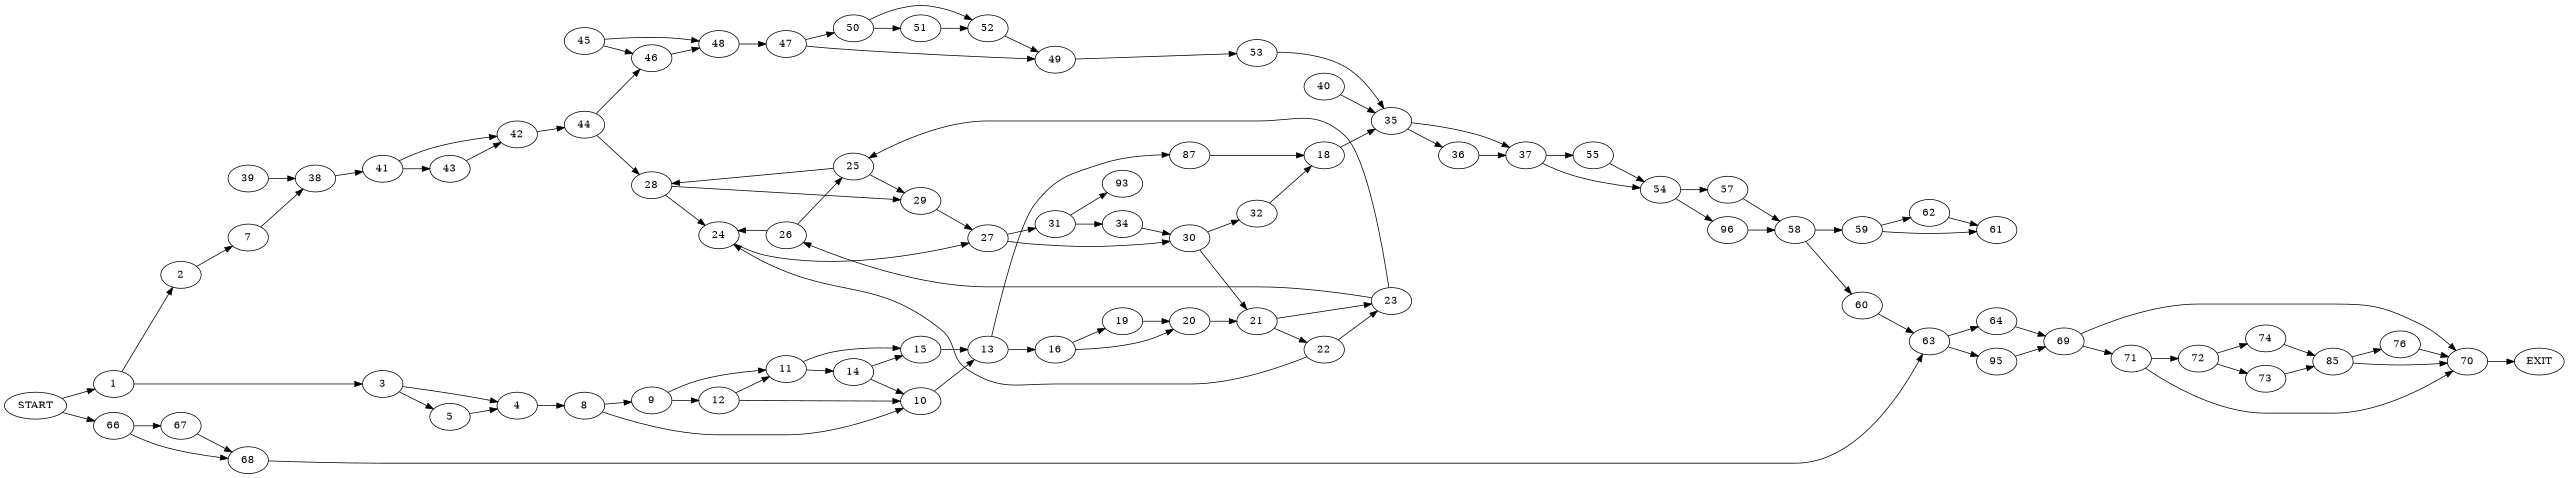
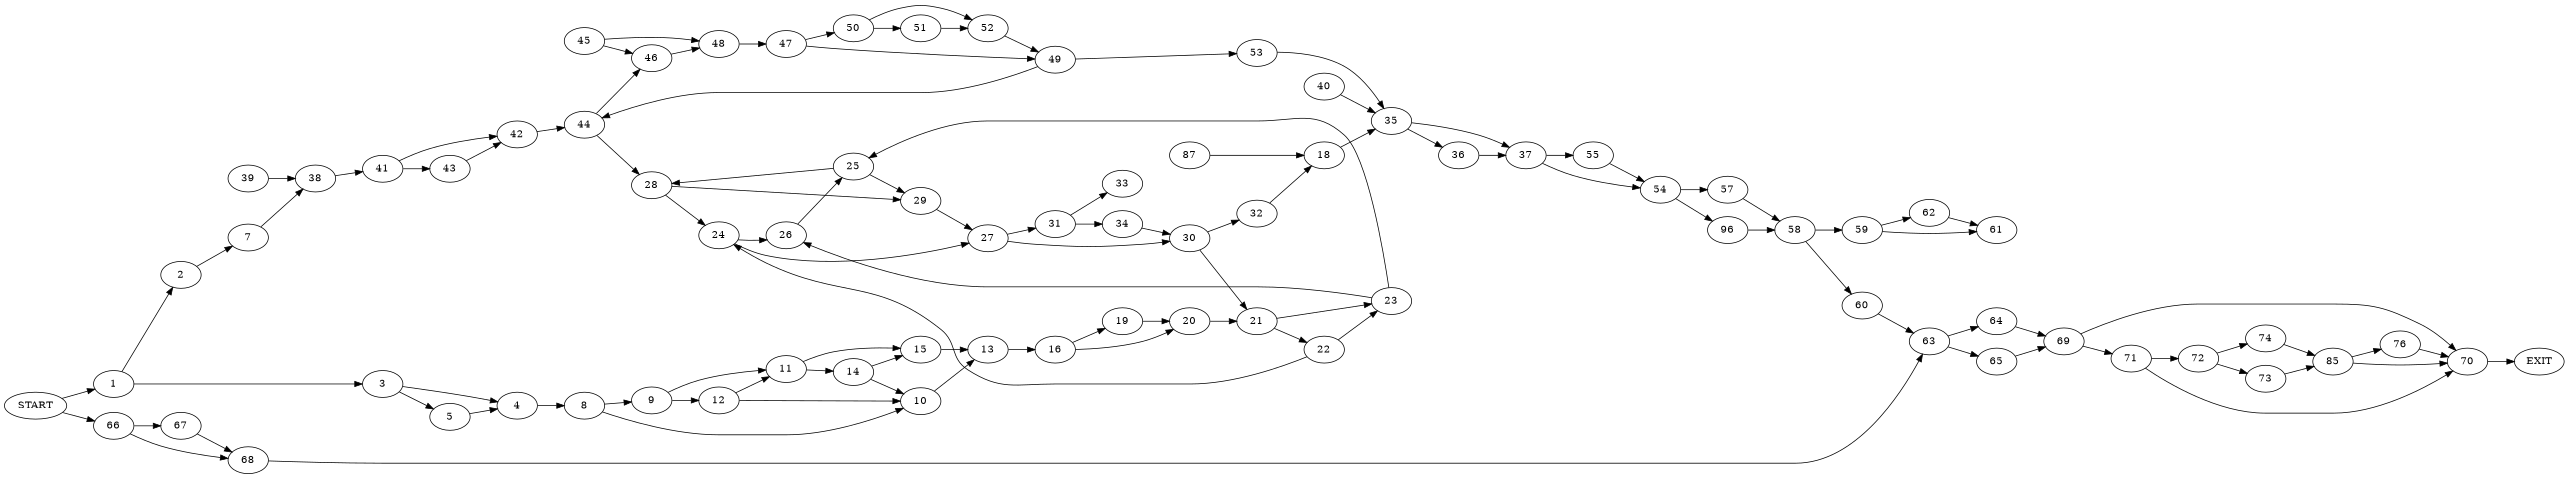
edge "49" -> "44": added
node "93": label "93" -> "33"
edge "13" -> "87": removed
edge "26" -> "24": reversed
node "95": label "95" -> "65"
